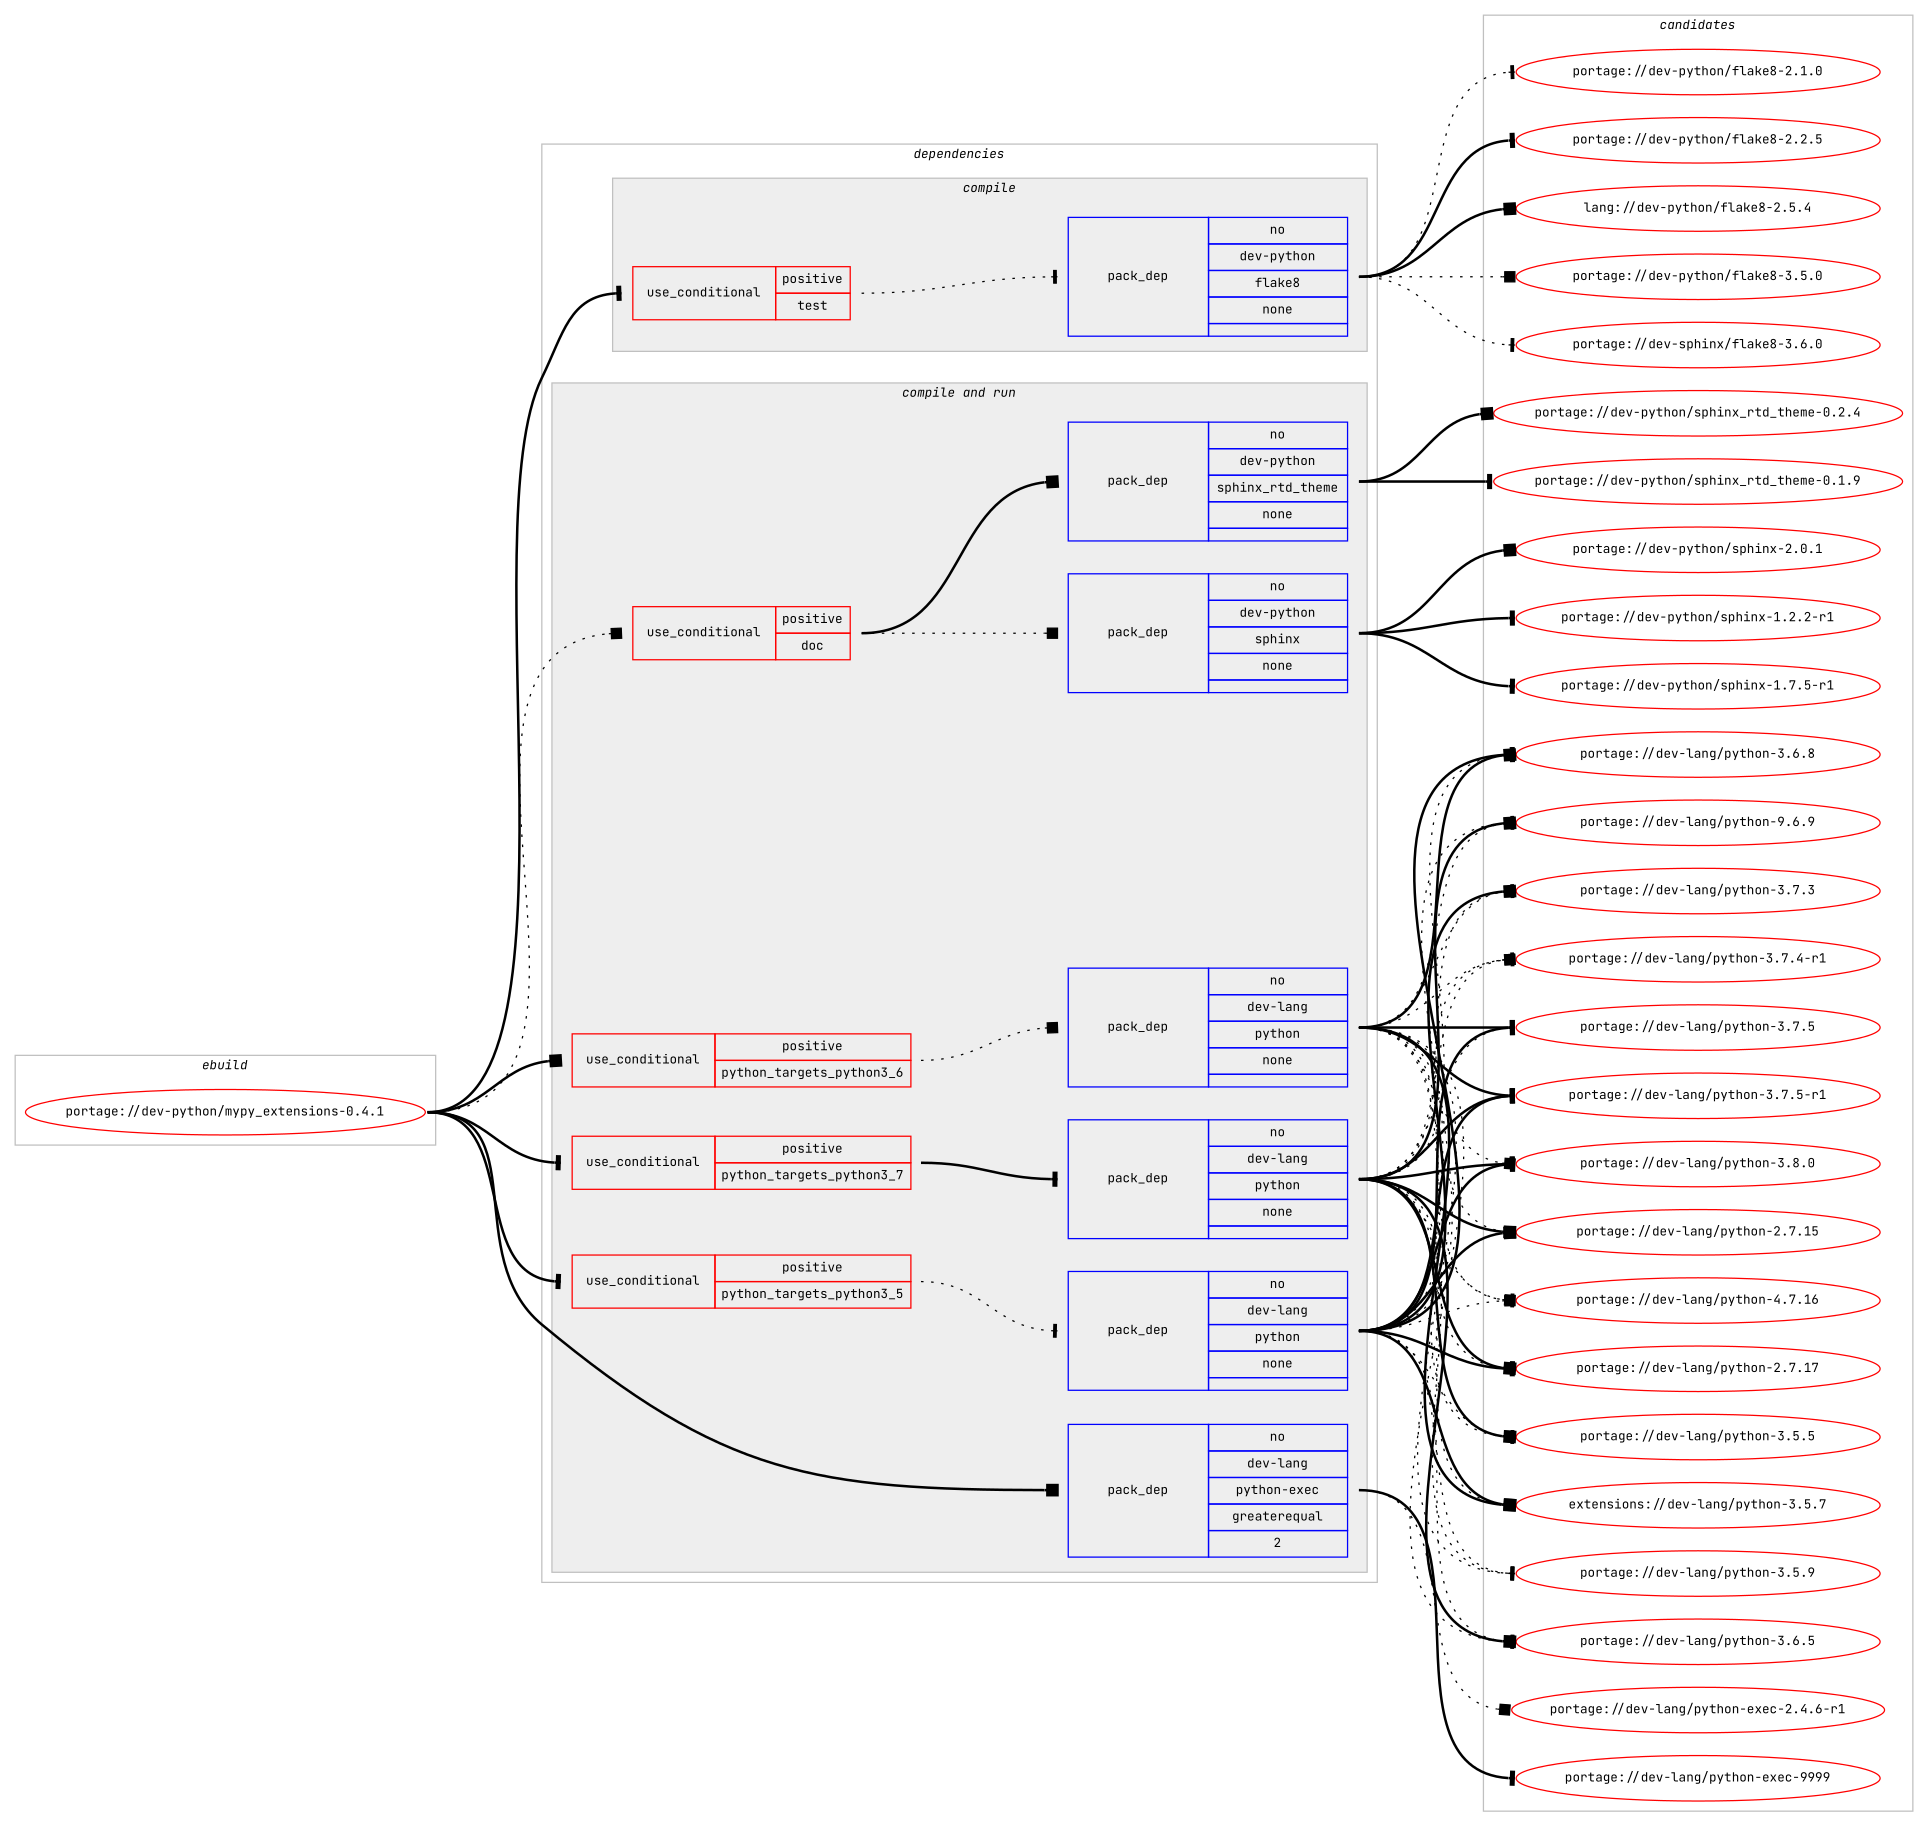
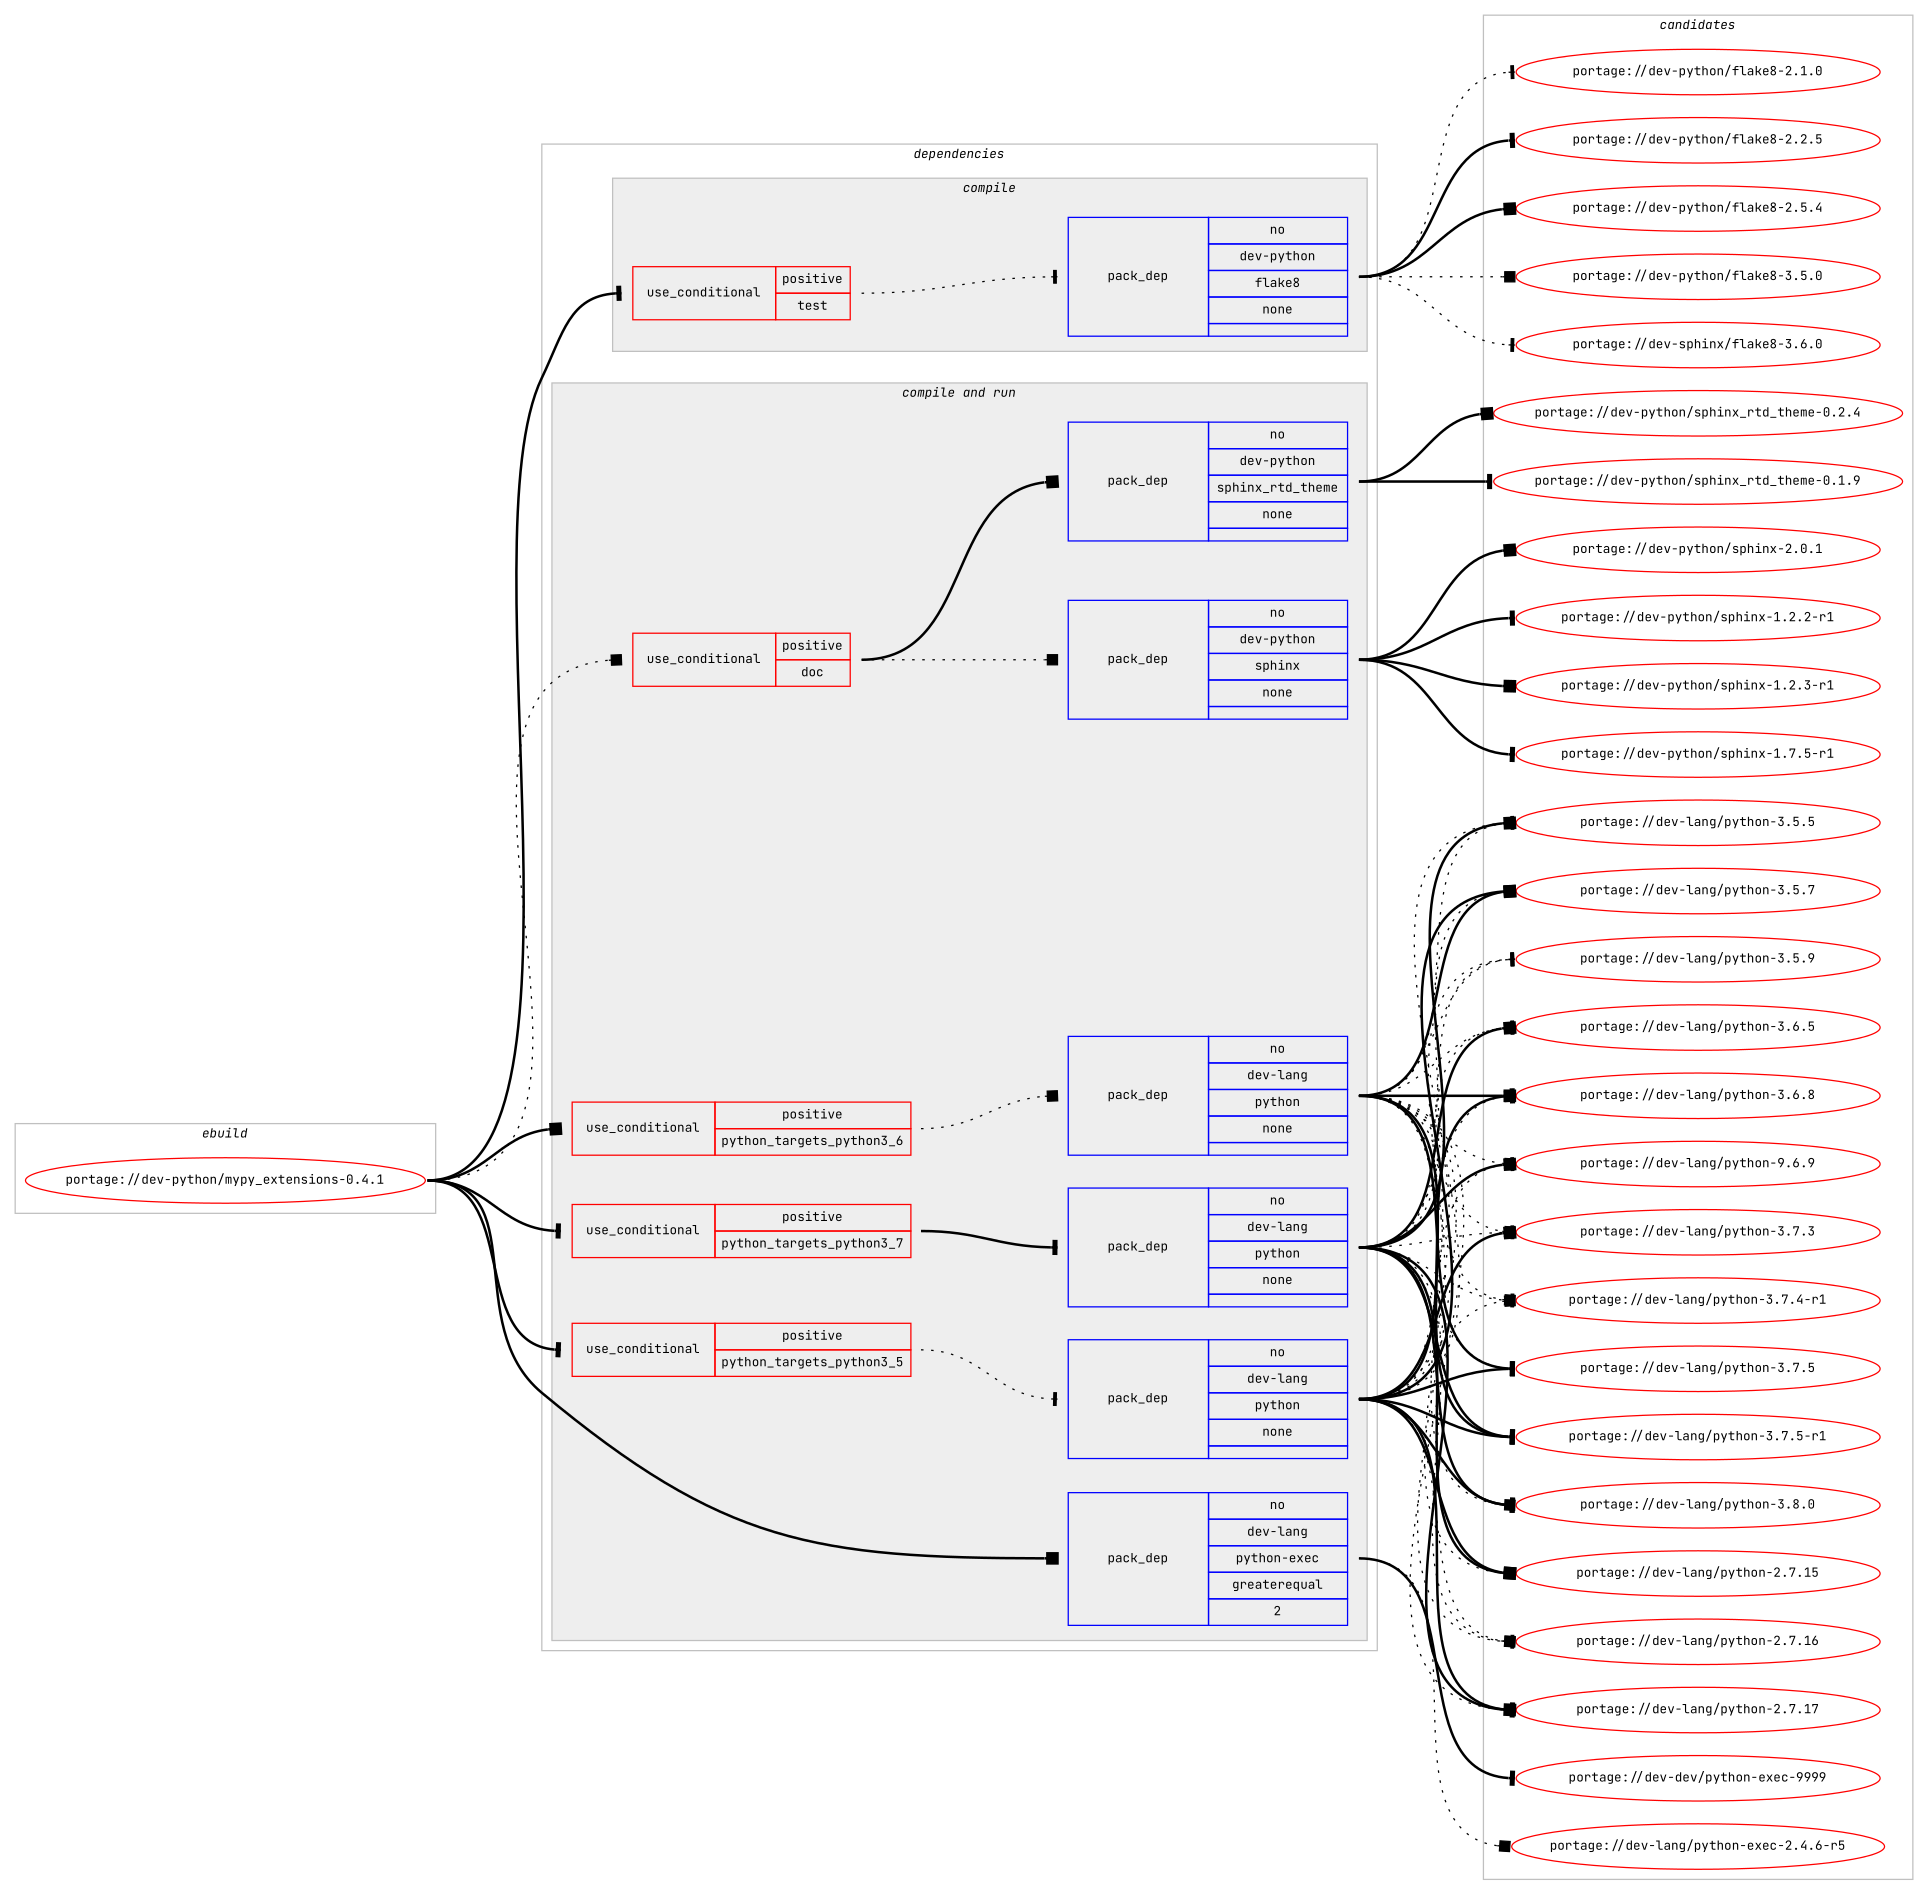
node "lang://dev-python/flake8-2.5.4": label "lang://dev-python/flake8-2.5.4" -> "portage://dev-python/flake8-2.5.4"
node "portage://dev-python/sphinx-1.2.3-r1": added
node "portage://dev-lang/python-4.7.16": label "portage://dev-lang/python-4.7.16" -> "portage://dev-lang/python-2.7.16"
node "extensions://dev-lang/python-3.5.7": label "extensions://dev-lang/python-3.5.7" -> "portage://dev-lang/python-3.5.7"
node "portage://dev-lang/python-exec-2.4.6-r1": label "portage://dev-lang/python-exec-2.4.6-r1" -> "portage://dev-lang/python-exec-2.4.6-r5"
node "portage://dev-lang/python-exec-9999": label "portage://dev-lang/python-exec-9999" -> "portage://dev-dev/python-exec-9999"
